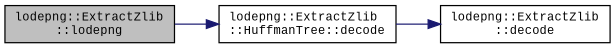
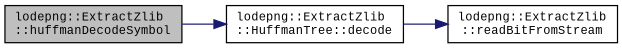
node "lodepng::ExtractZlib ::lodepng": label "lodepng::ExtractZlib ::lodepng" -> "lodepng::ExtractZlib ::huffmanDecodeSymbol"
node "lodepng::ExtractZlib ::decode": label "lodepng::ExtractZlib ::decode" -> "lodepng::ExtractZlib ::readBitFromStream"
